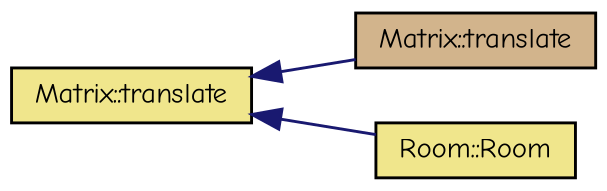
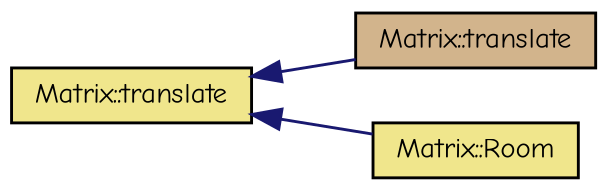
node "Room::Room": label "Room::Room" -> "Matrix::Room"
